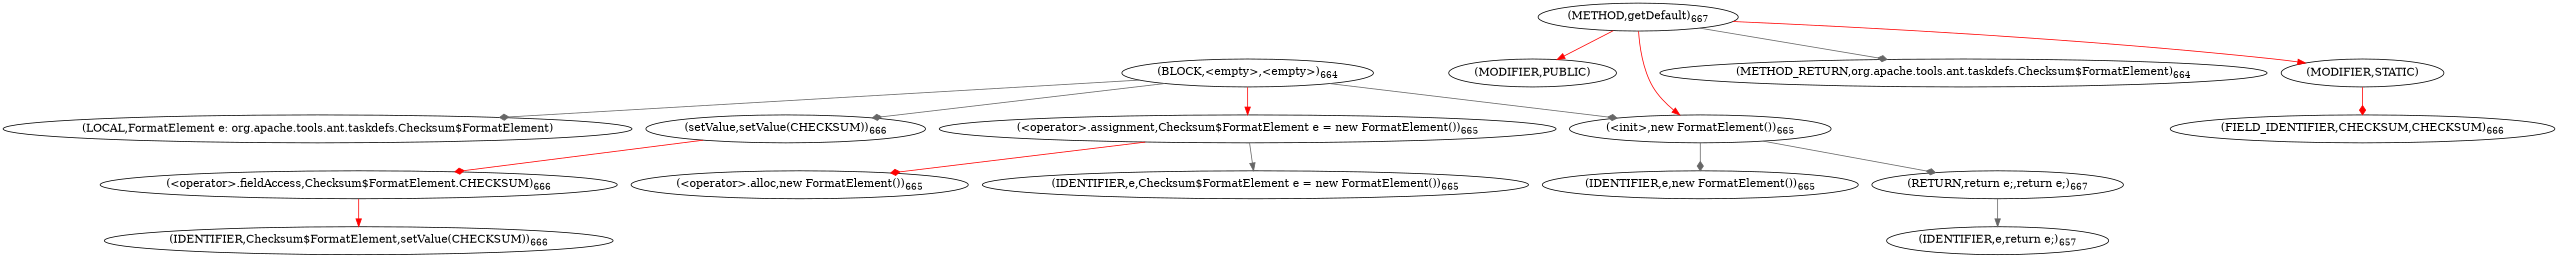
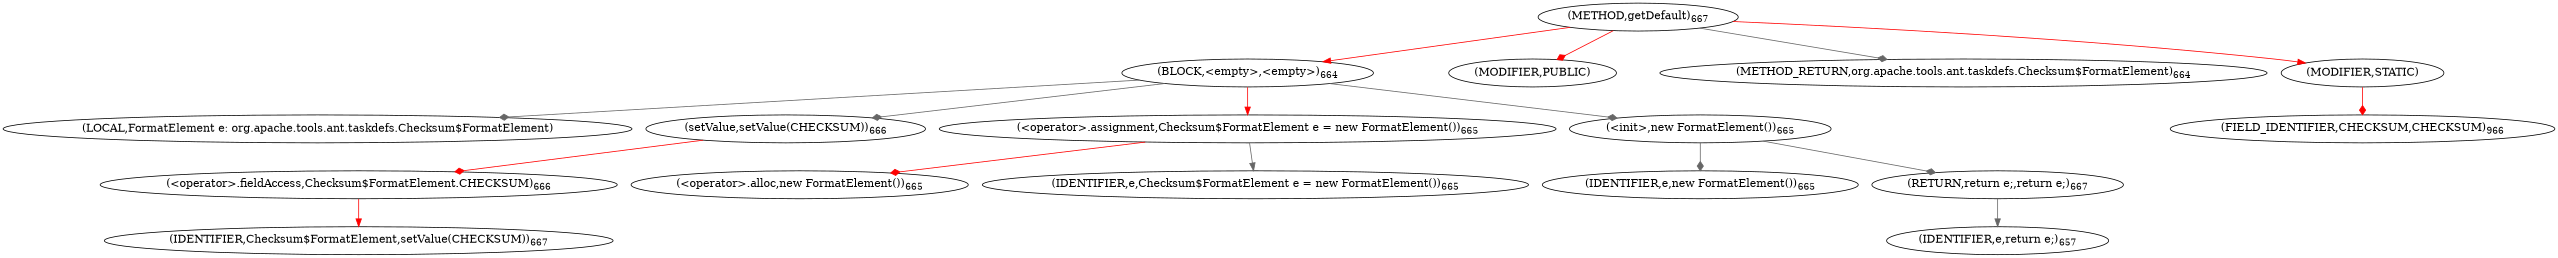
edge "(METHOD,getDefault)" -> "(MODIFIER,PUBLIC)": arrowhead normal -> diamond
edge "(METHOD,getDefault)" -> "(<init>,new FormatElement())": now "(METHOD,getDefault)" -> "(BLOCK,<empty>,<empty>)"
node "(FIELD_IDENTIFIER,CHECKSUM,CHECKSUM)": text "666" -> "966"
node "(IDENTIFIER,Checksum$FormatElement,setValue(CHECKSUM))": text "666" -> "667"
